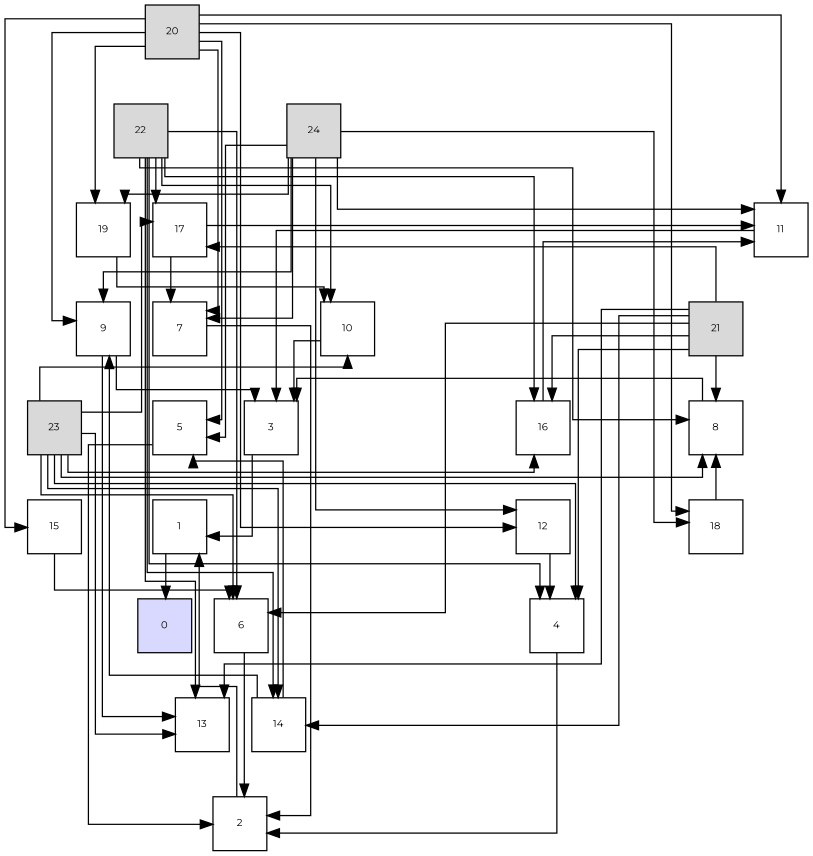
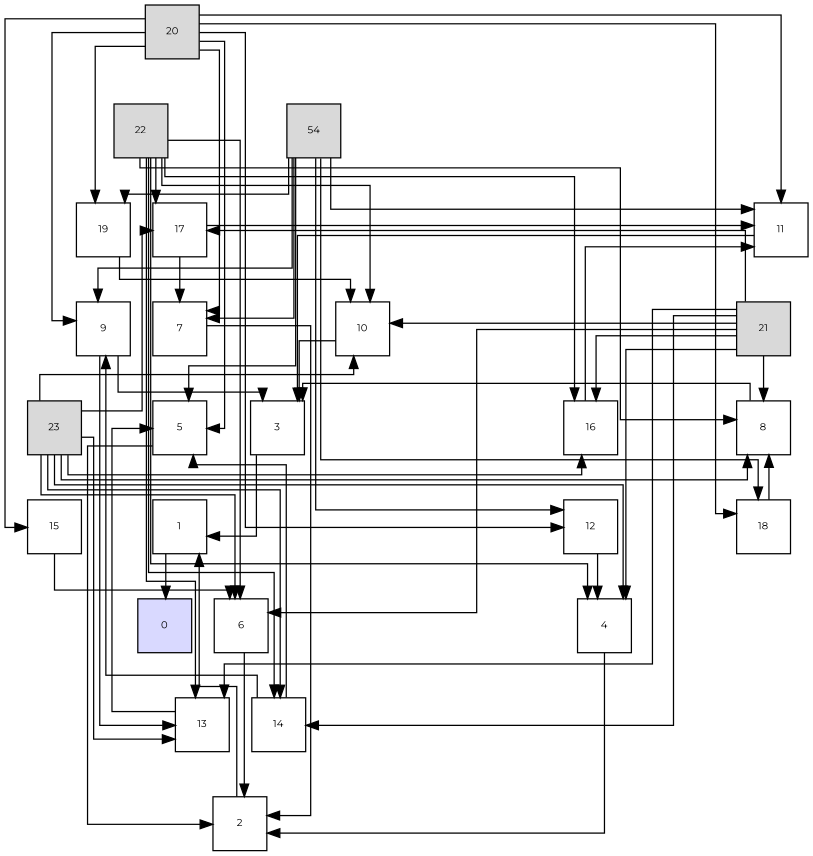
node "24": label "24" -> "54"
edge "21" -> "10": added
edge "13" -> "5": added
